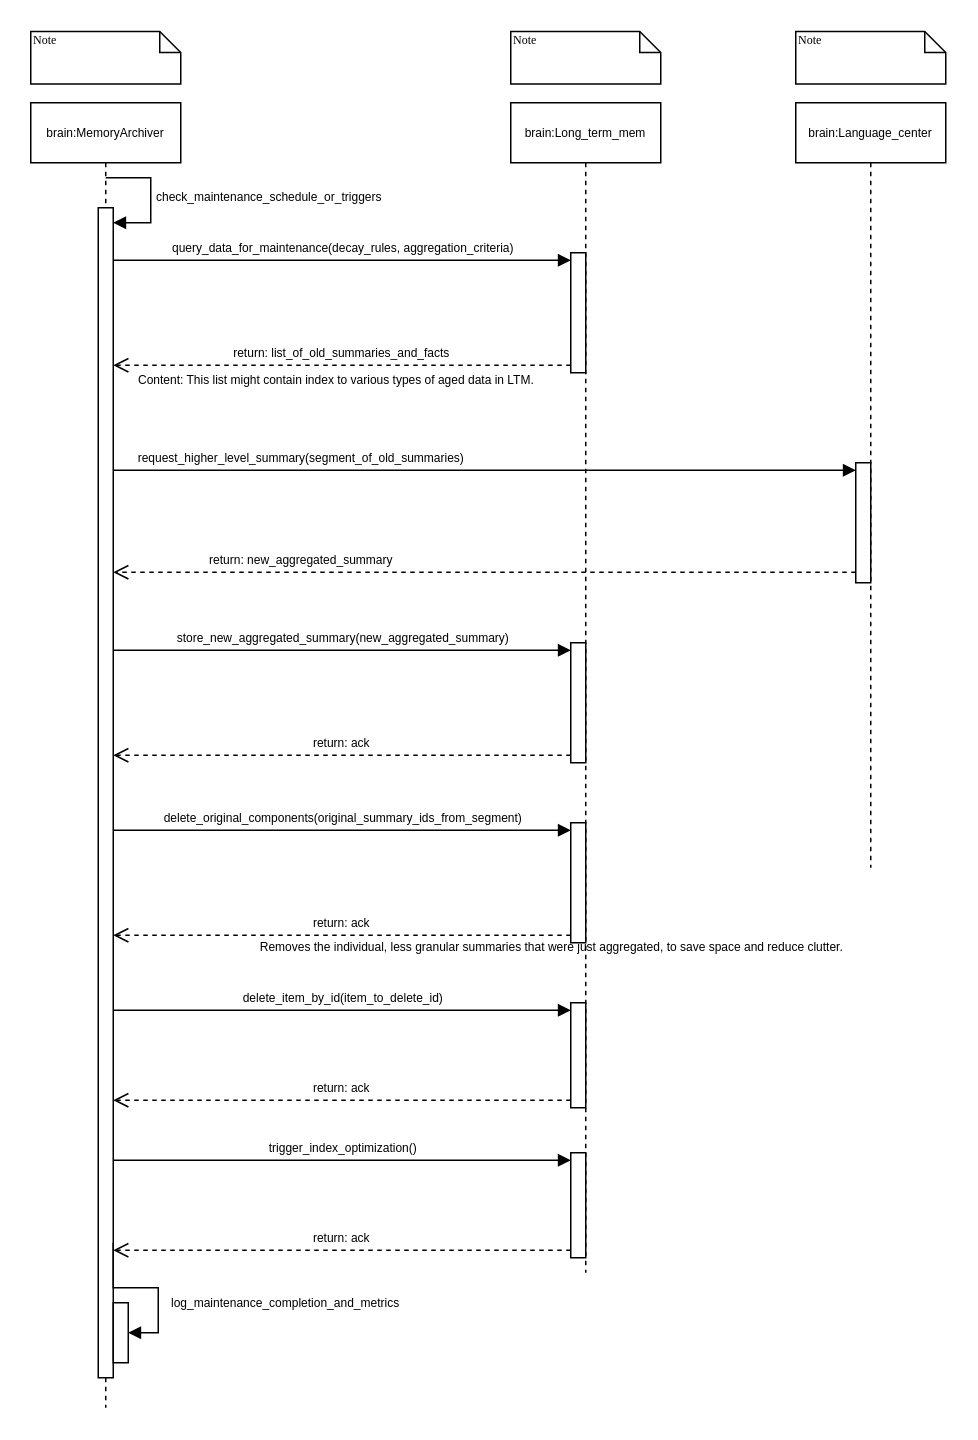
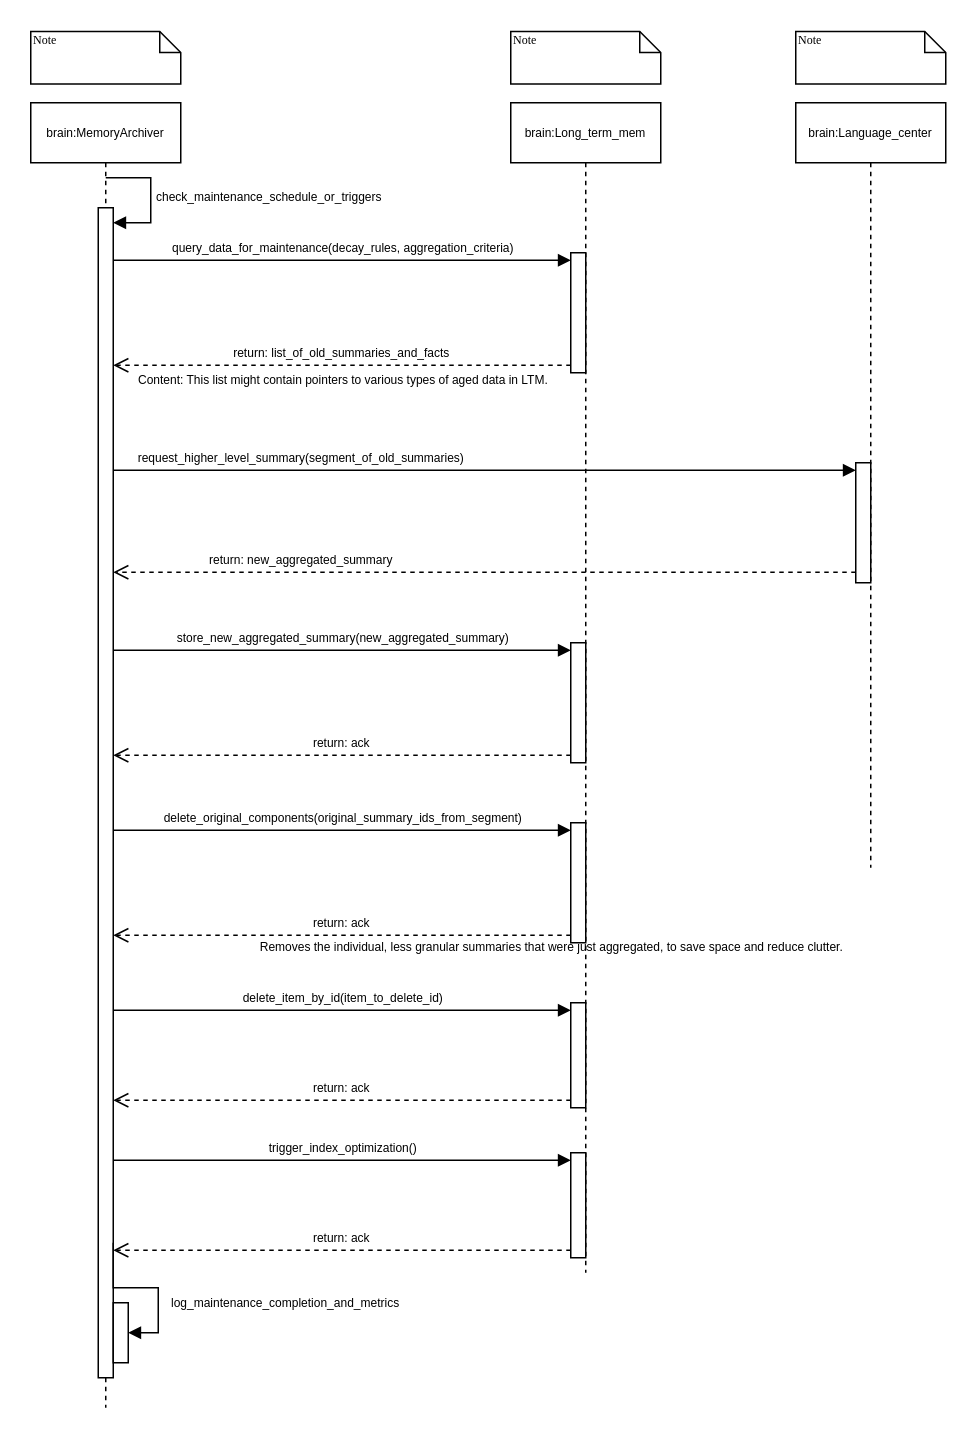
node "Content: This list might contain index to various types of aged data in LTM.": label "Content: This list might contain index to various types of aged data in LTM." -> "Content: This list might contain pointers to various types of aged data in LTM."
